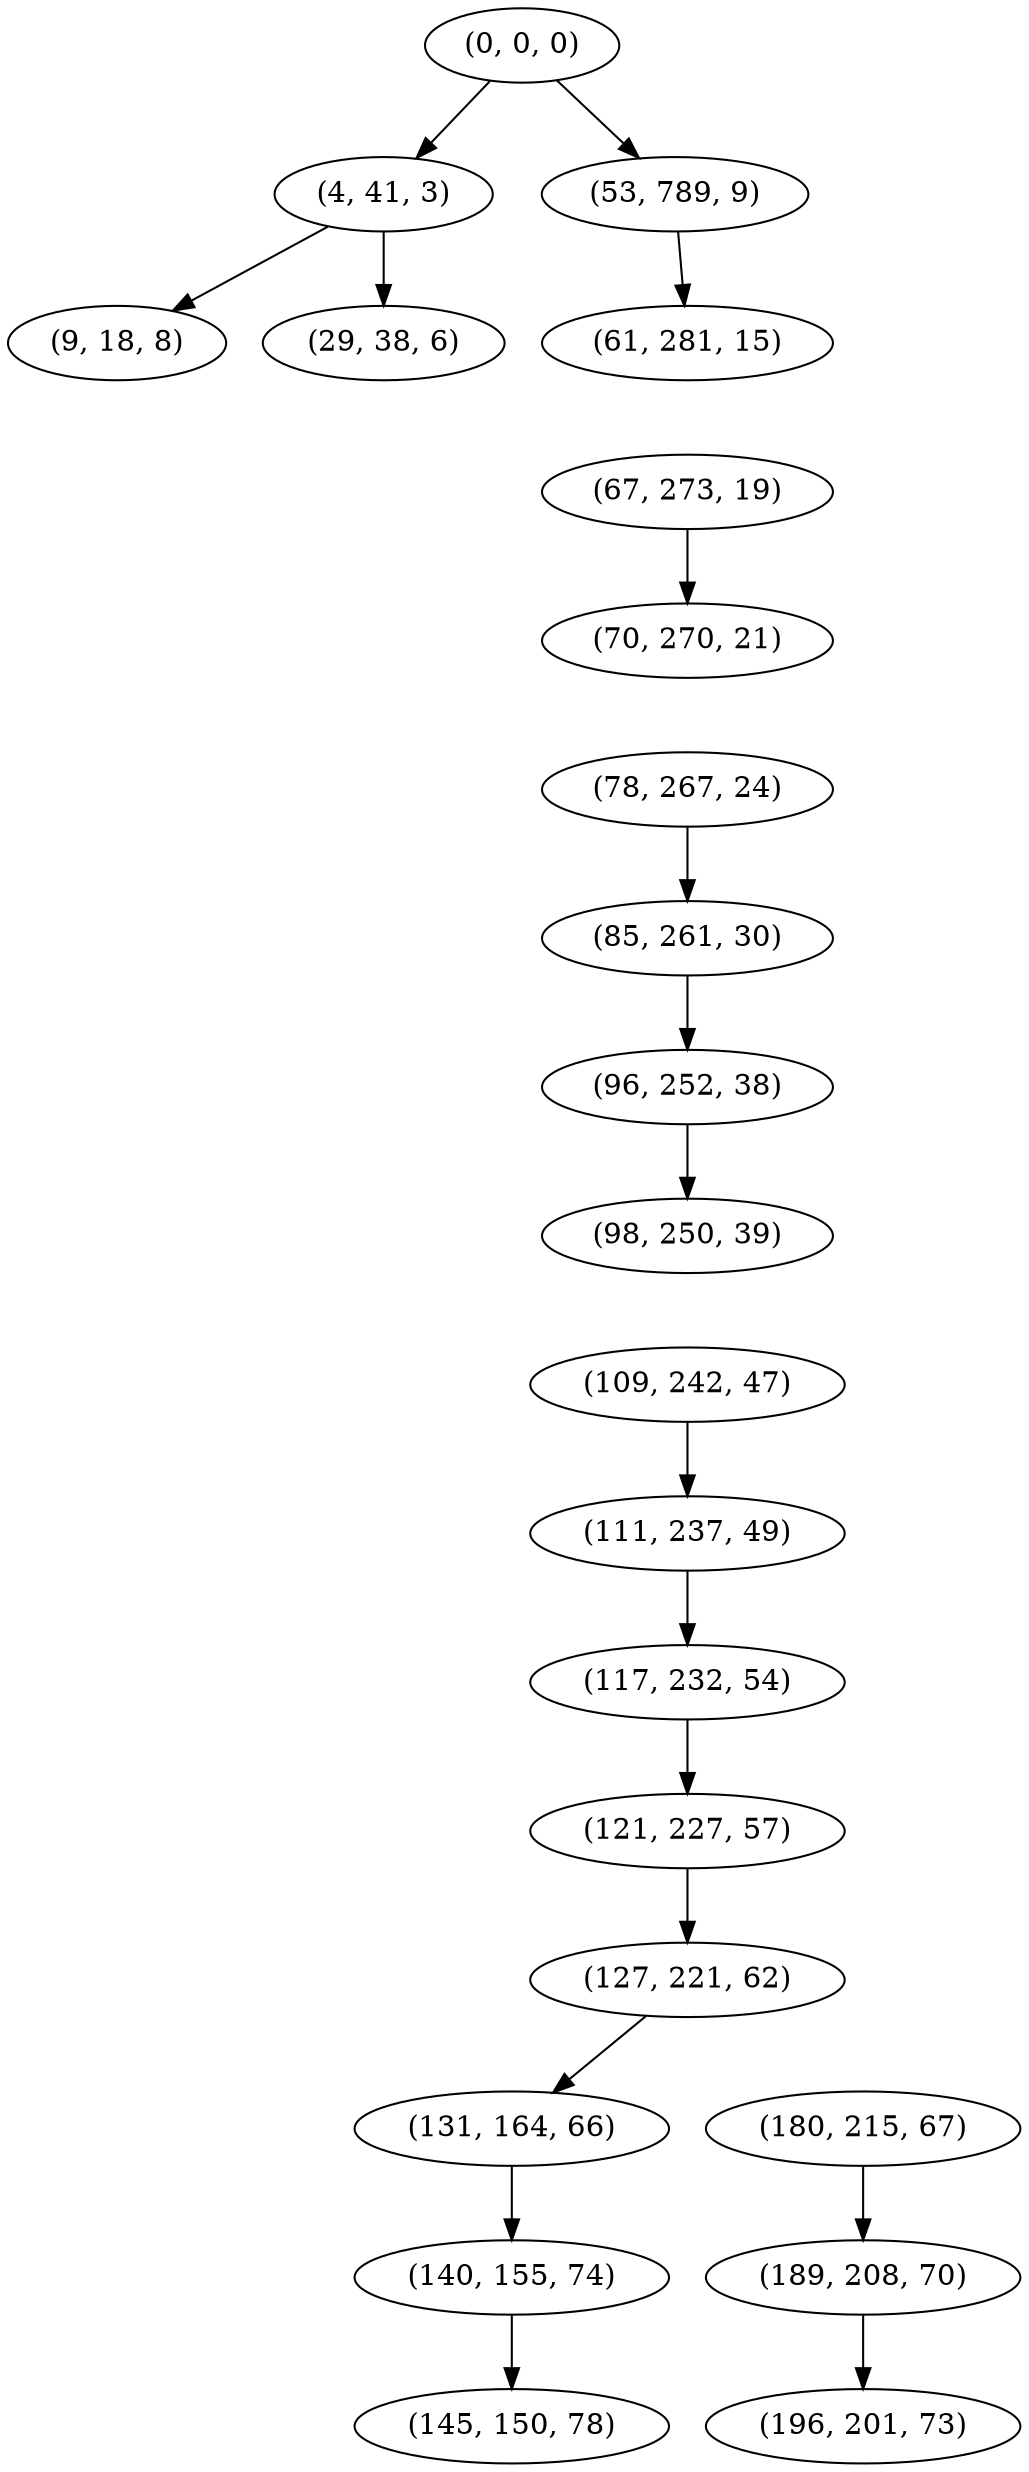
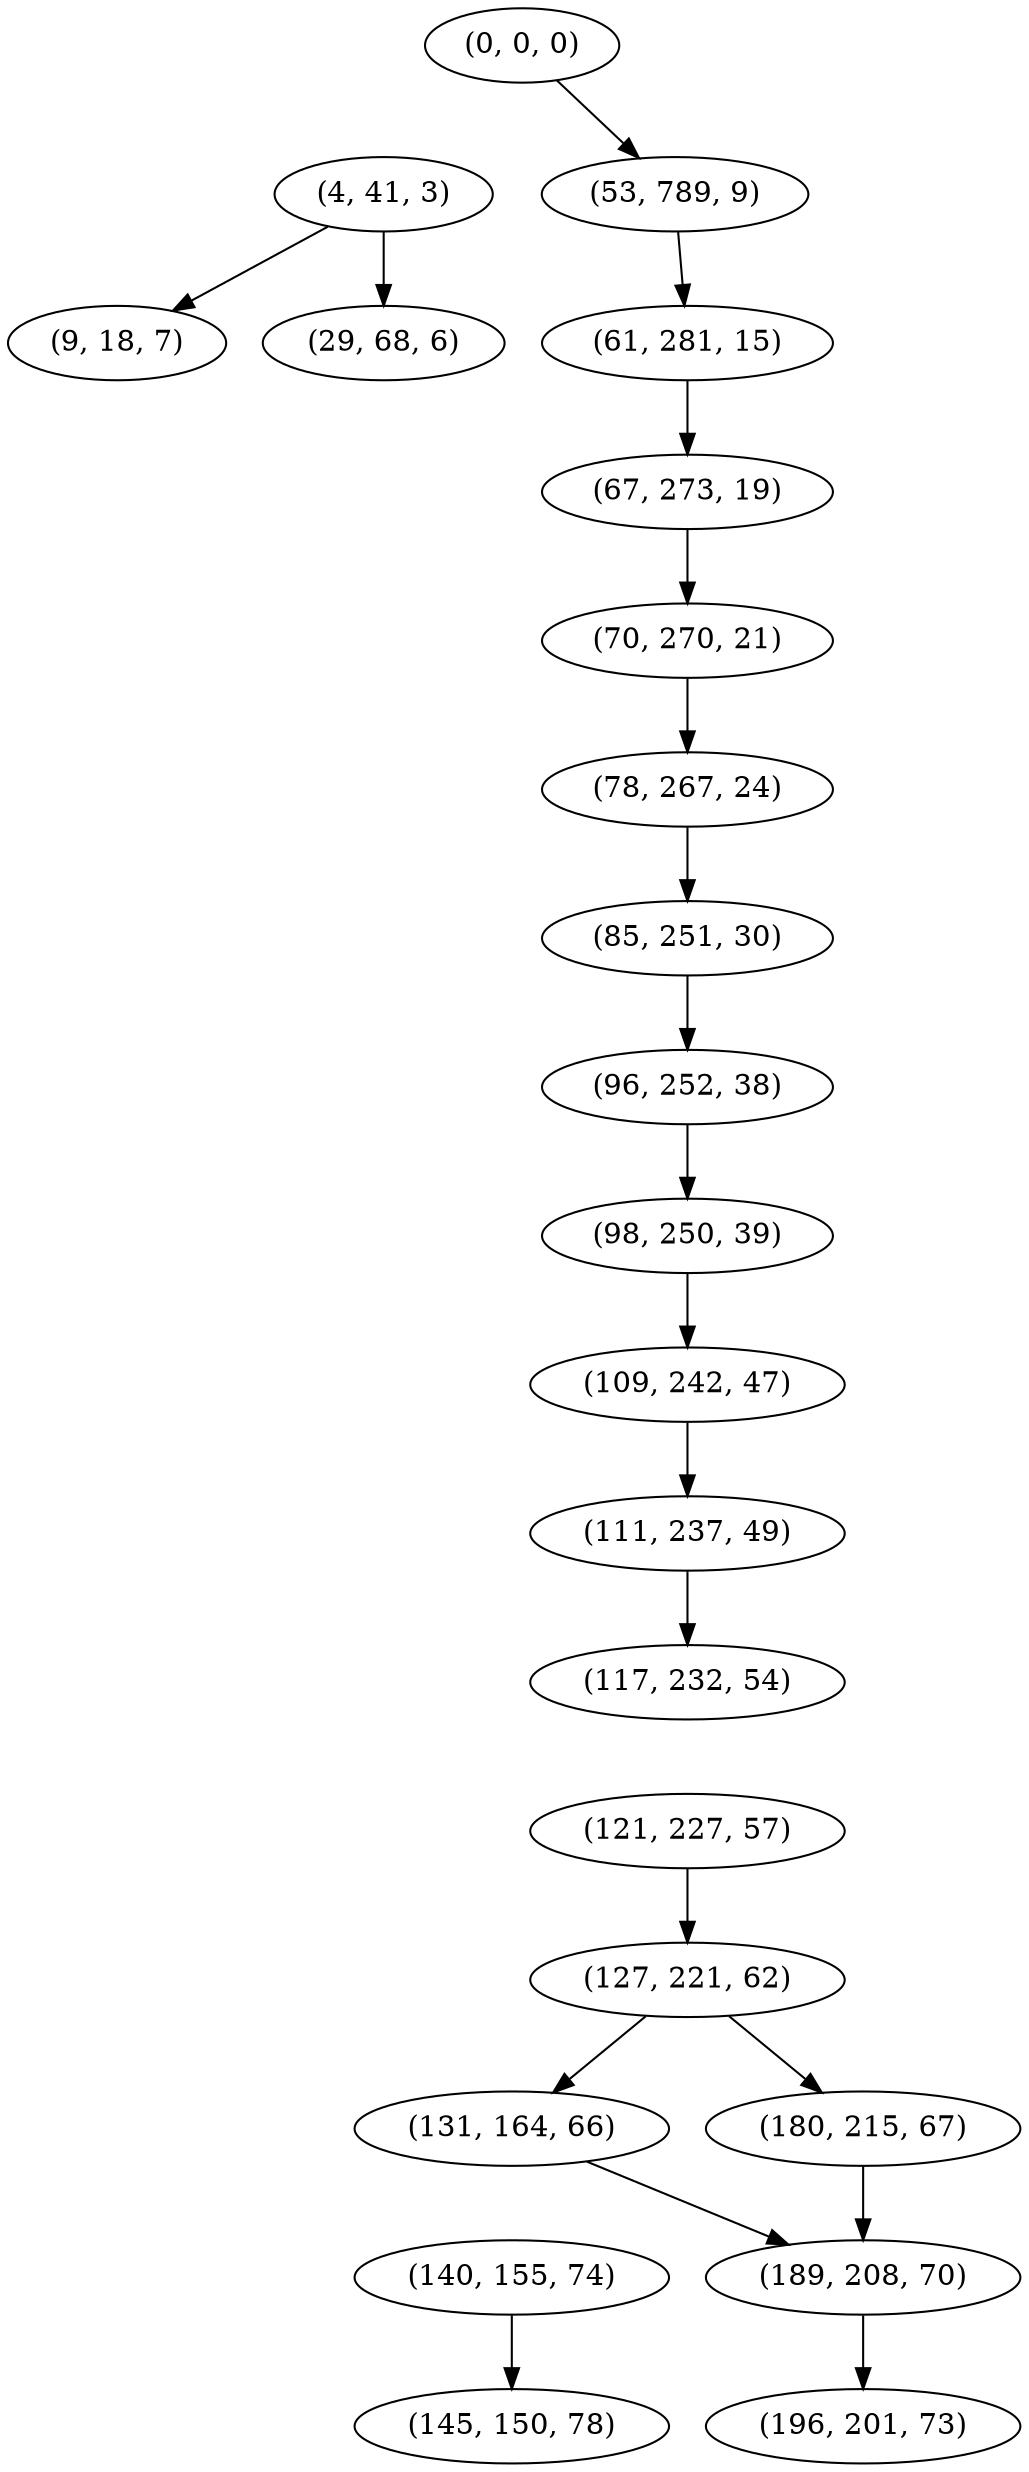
edge "(0, 0, 0)" -> "(4, 41, 3)": removed
node "(9, 18, 8)": label "(9, 18, 8)" -> "(9, 18, 7)"
node "(29, 38, 6)": label "(29, 38, 6)" -> "(29, 68, 6)"
edge "(61, 281, 15)" -> "(67, 273, 19)": added
edge "(70, 270, 21)" -> "(78, 267, 24)": added
node "(85, 261, 30)": label "(85, 261, 30)" -> "(85, 251, 30)"
edge "(98, 250, 39)" -> "(109, 242, 47)": added
edge "(117, 232, 54)" -> "(121, 227, 57)": removed
edge "(127, 221, 62)" -> "(180, 215, 67)": added
edge "(131, 164, 66)" -> "(140, 155, 74)": now "(131, 164, 66)" -> "(189, 208, 70)"
